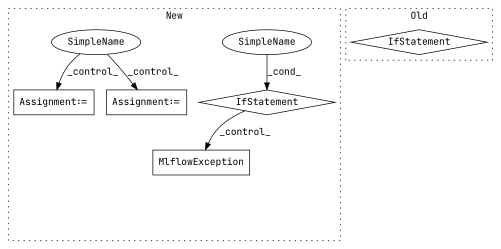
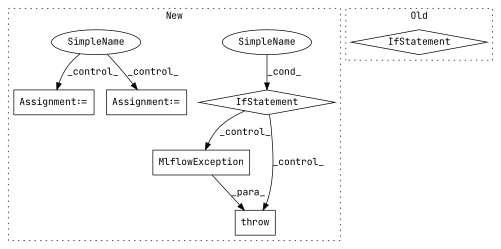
node "throw": added
